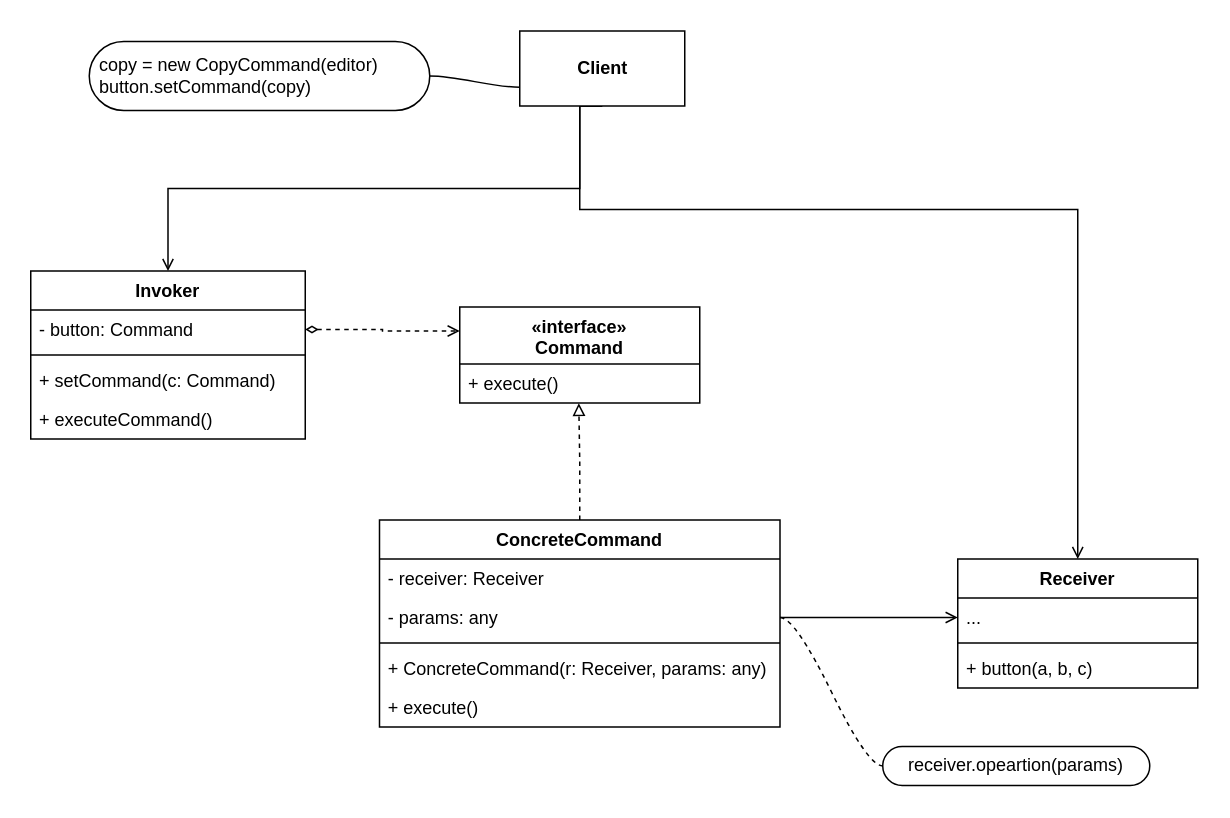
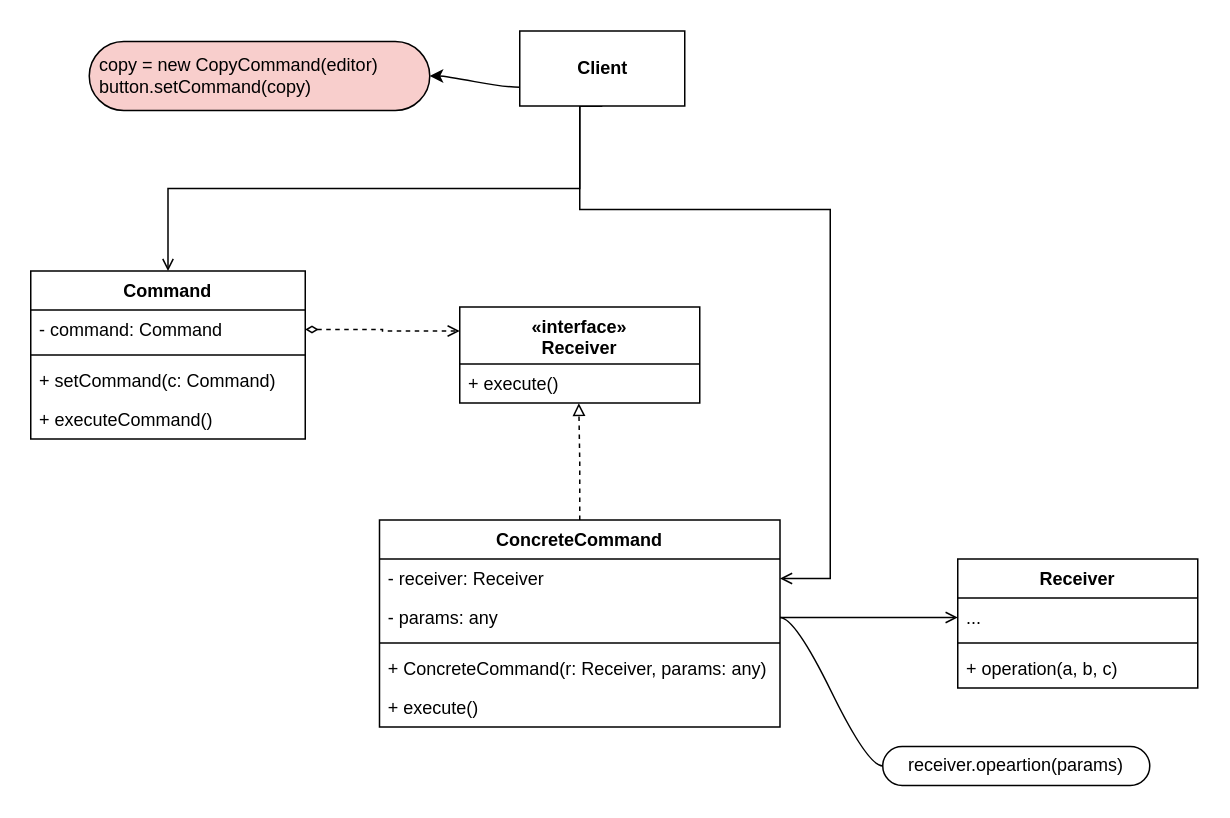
node "copy = new CopyCommand(editor) button.setCommand(copy)": fillcolor #ffffff -> #f8cecc
edge "Client" -- "copy = new CopyCommand(editor) button.setCommand(copy)": arrowhead none -> classic
edge "Client" -> "Receiver": removed
node "Invoker": label "Invoker" -> "Command"
node "«interface» Command": label "«interface» Command" -> "«interface» Receiver"
node "- button: Command": label "- button: Command" -> "- command: Command"
edge "Client" -> "- receiver: Receiver": added
node "+ button(a, b, c)": label "+ button(a, b, c)" -> "+ operation(a, b, c)"
edge "- params: any" -- "receiver.opeartion(params)": style dashed -> solid
